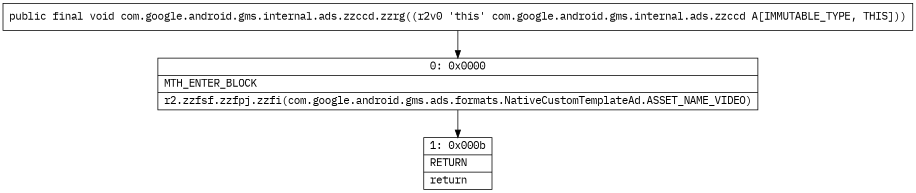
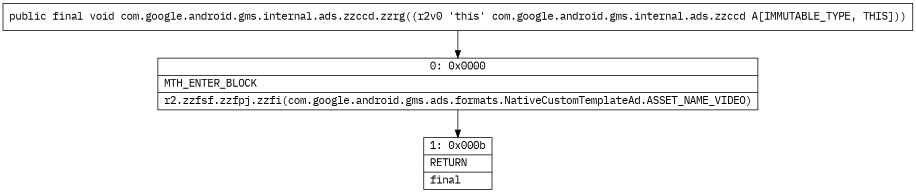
node "1: 0x000b": text "return" -> "final"
